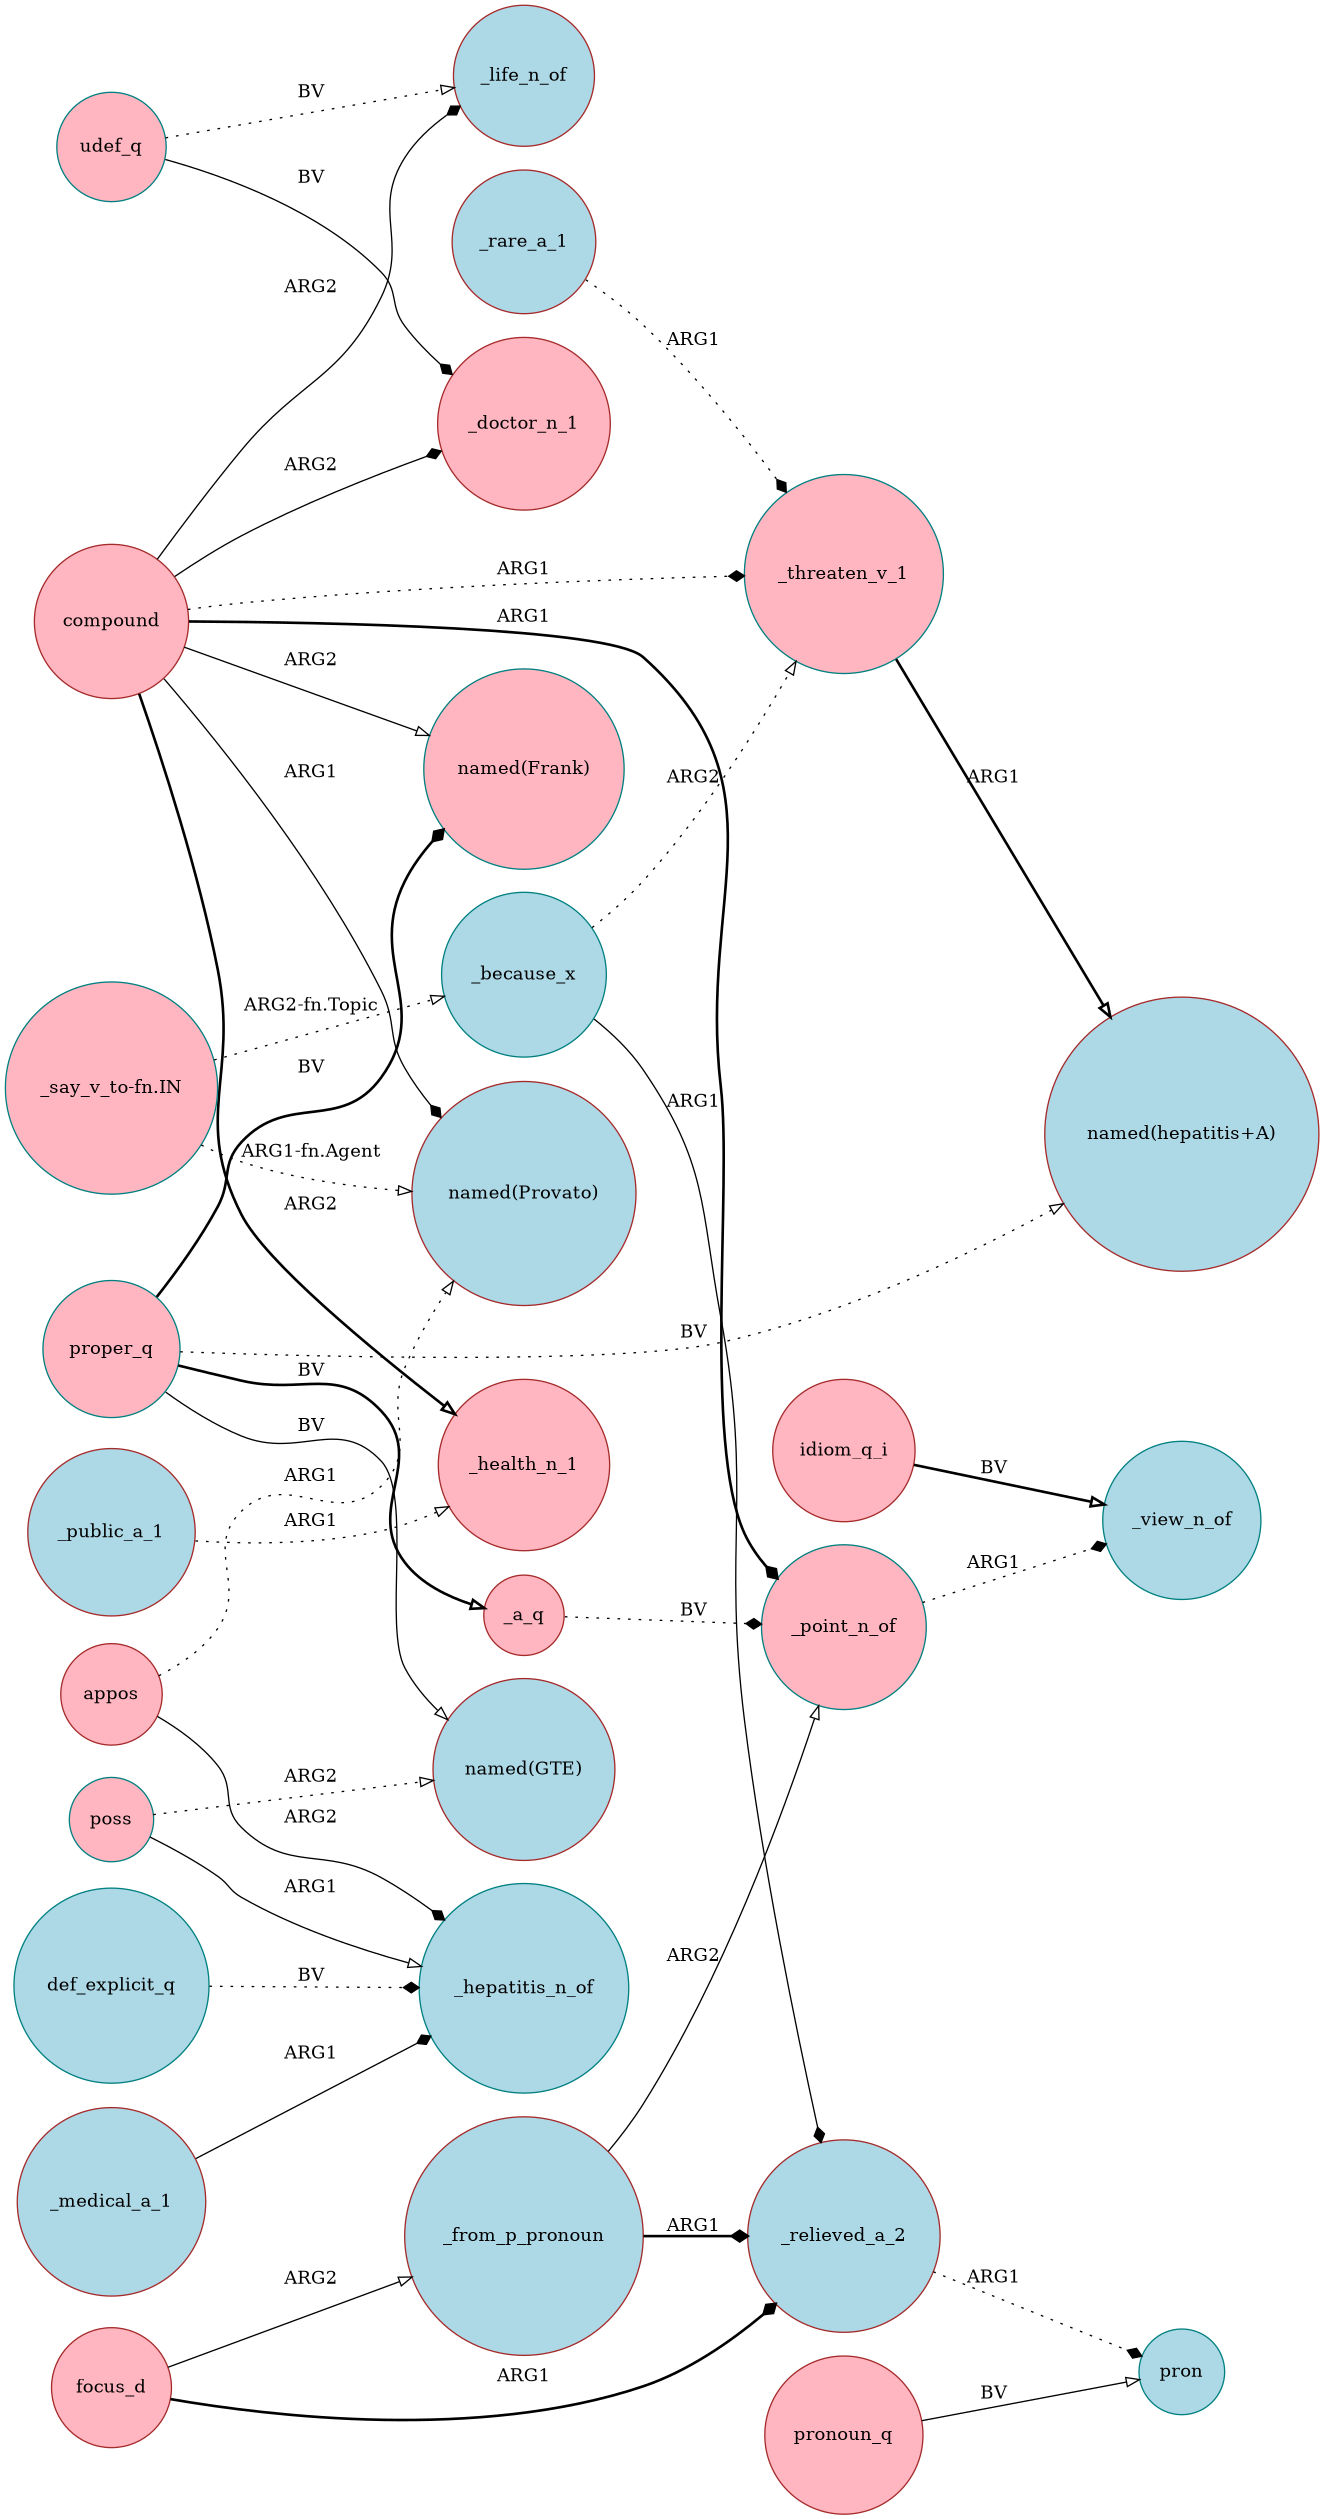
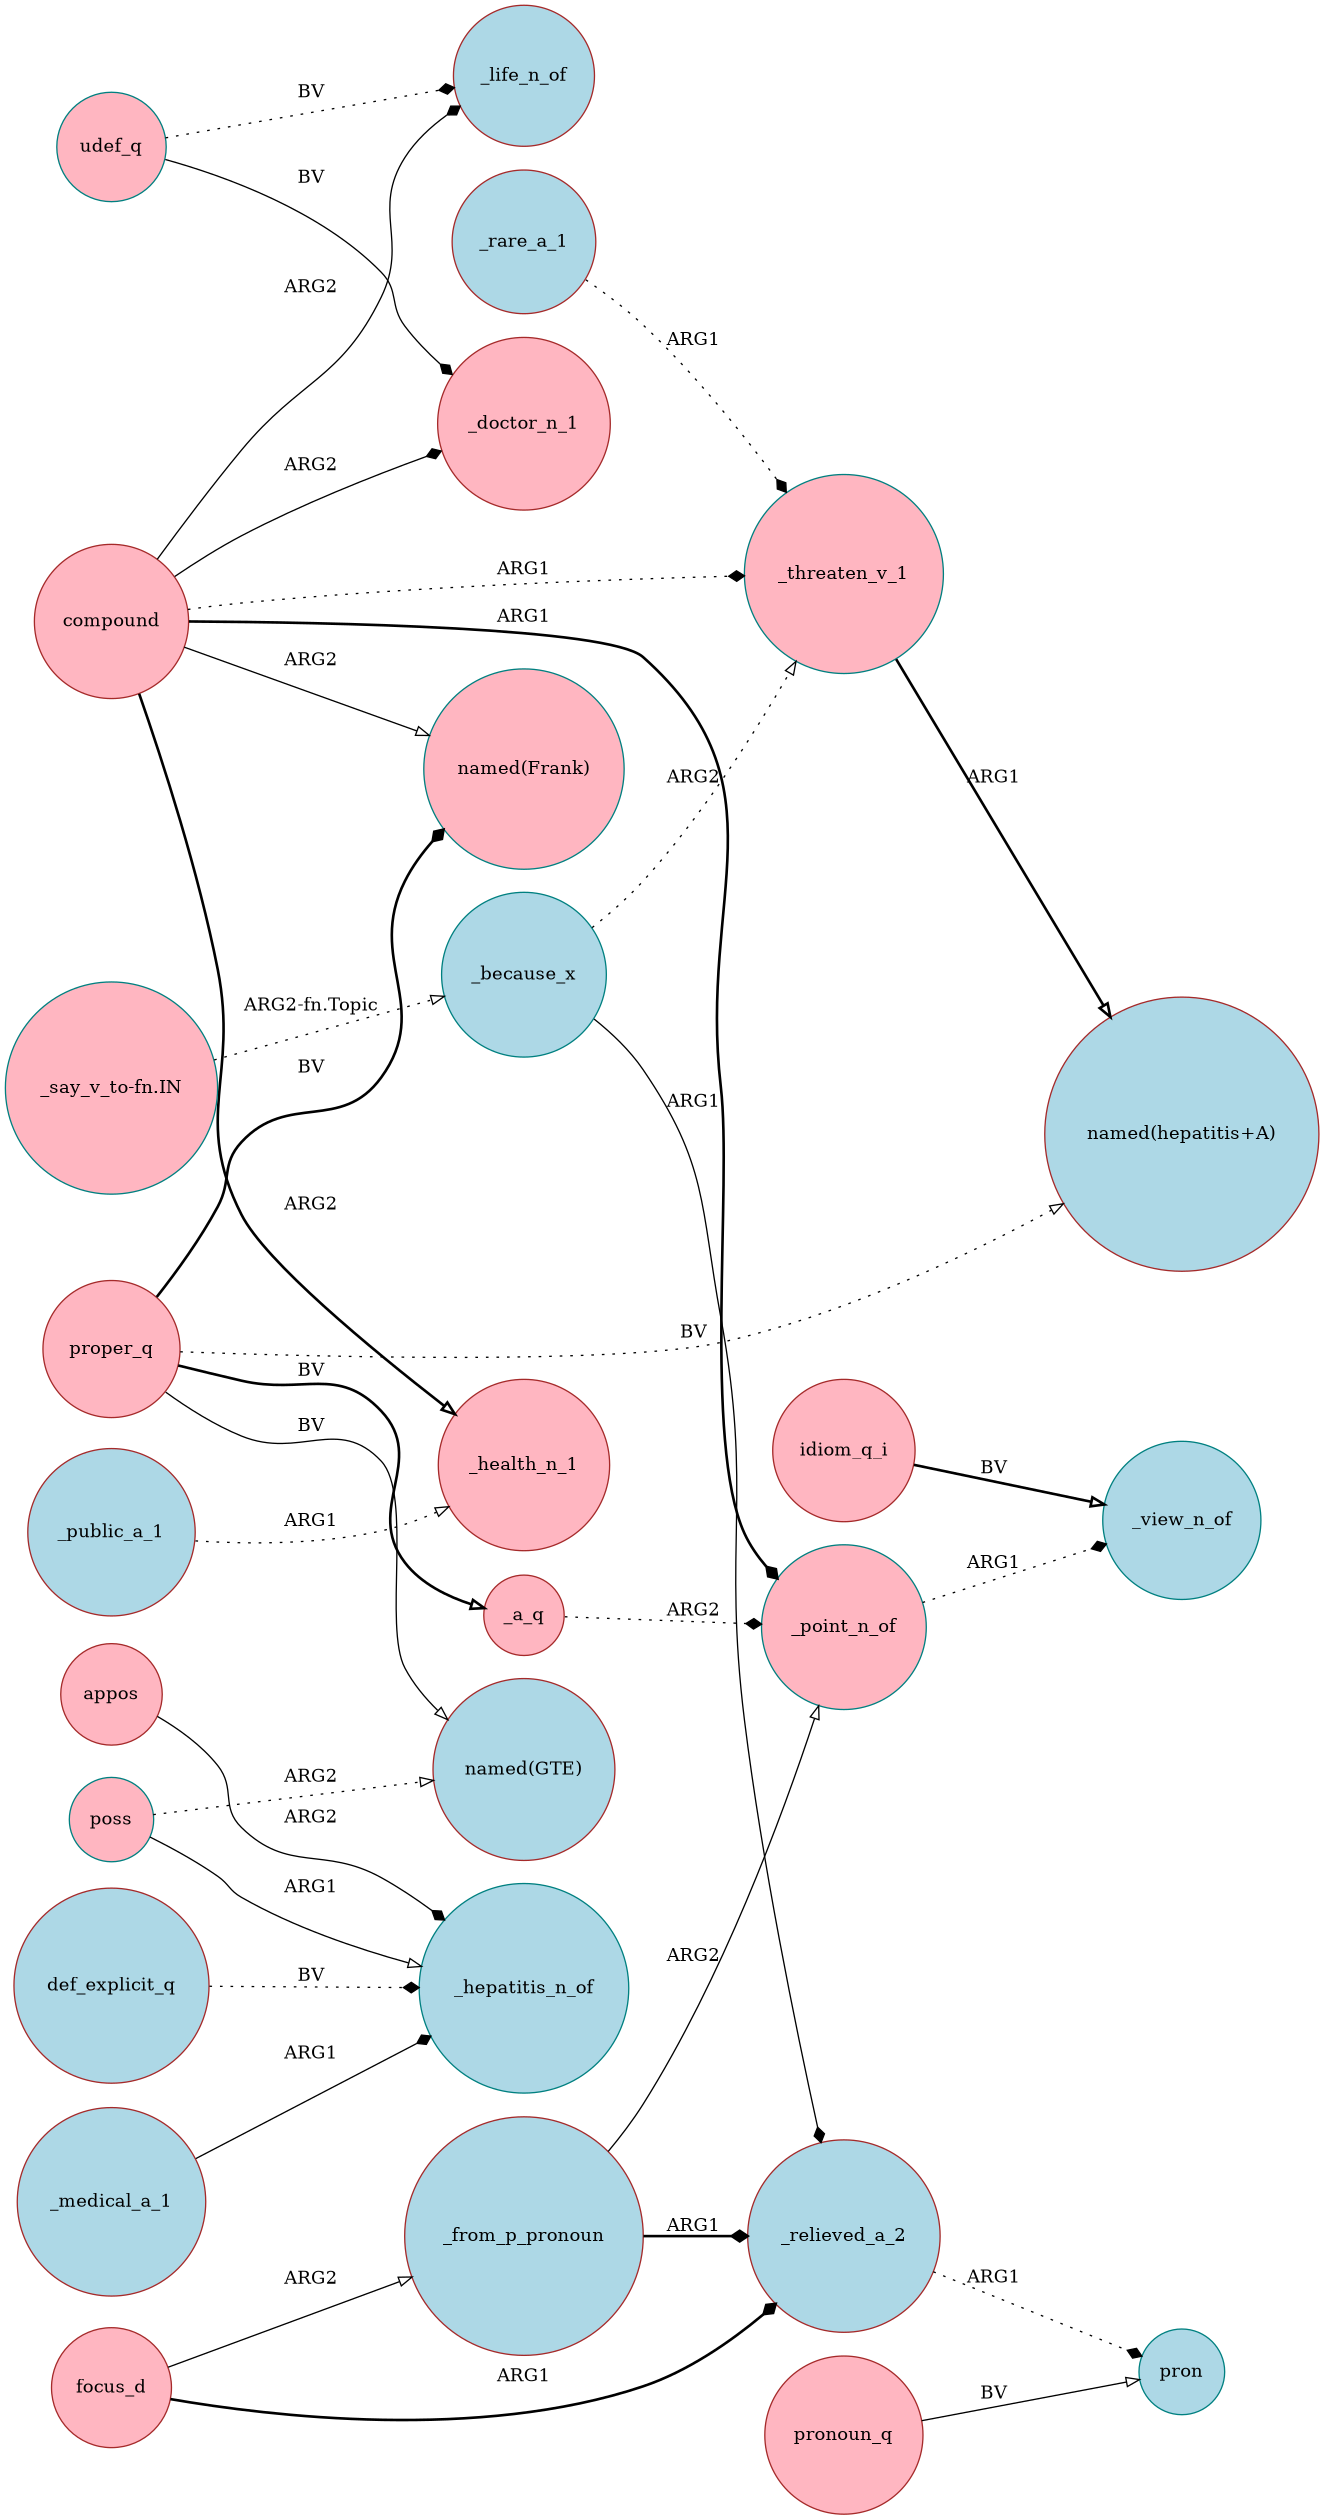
edge "udef_q" -> "_life_n_of": arrowhead onormal -> diamond
node "named(Provato)": removed
node "proper_q": color teal -> brown
edge "_a_q" -> "_point_n_of": label "BV" -> "ARG2"
node "def_explicit_q": color teal -> brown
